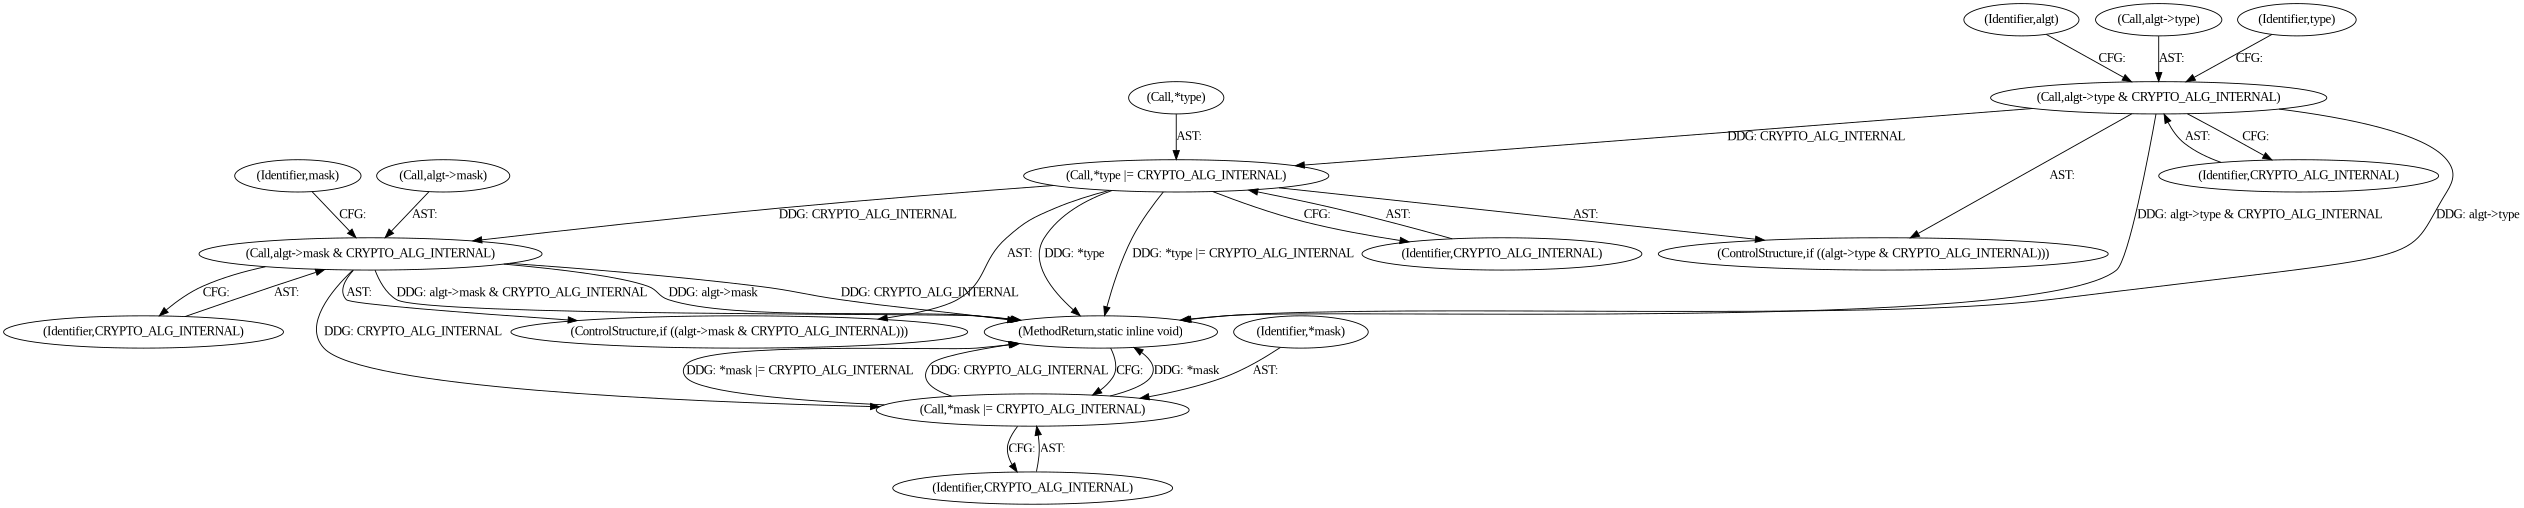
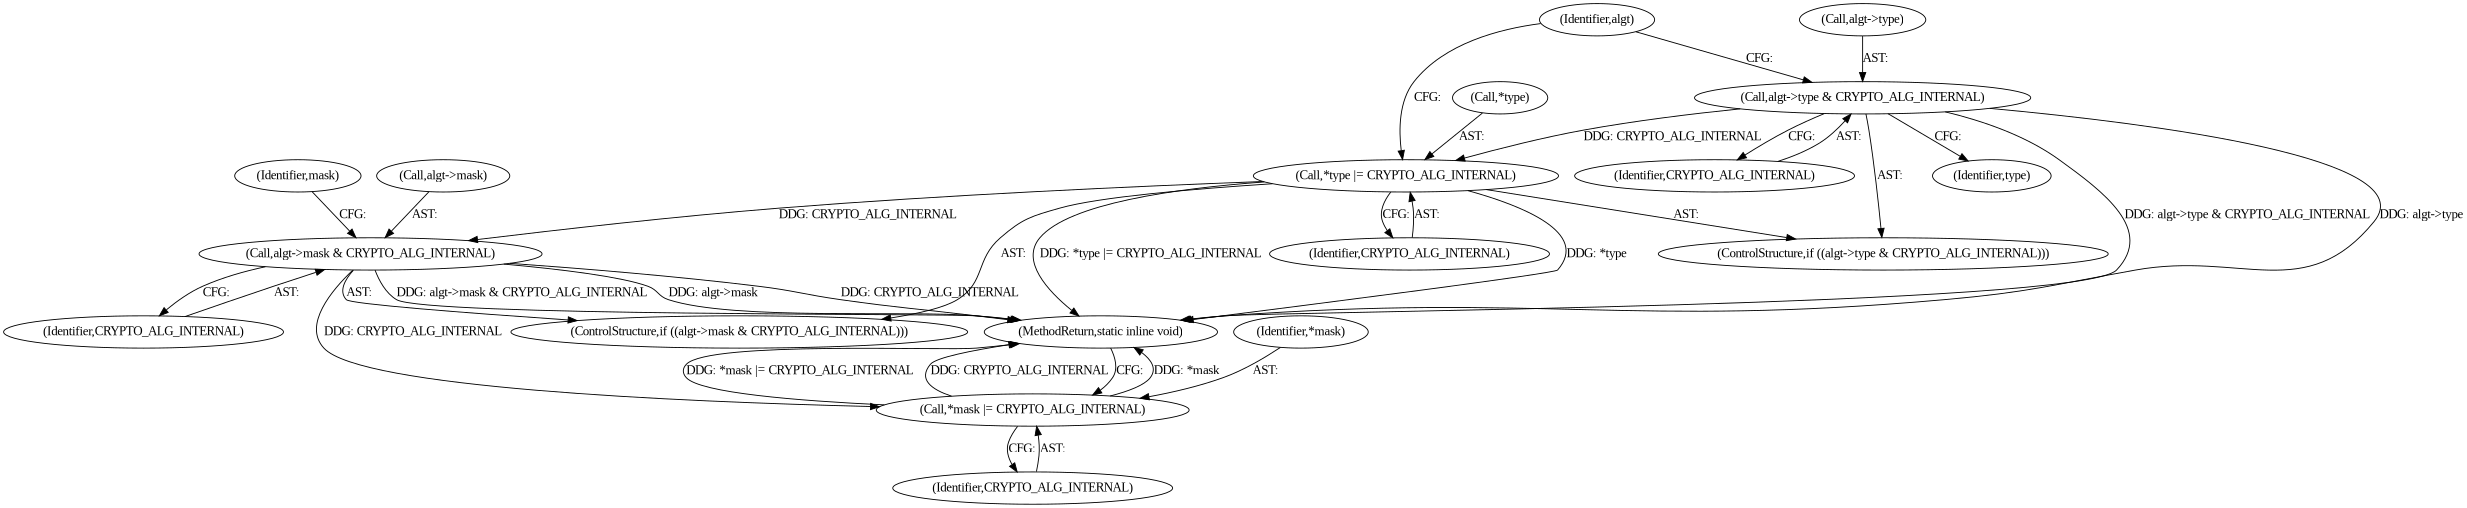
edge "(Identifier,type)" -> "(Call,algt->type & CRYPTO_ALG_INTERNAL)": reversed
edge "(Identifier,algt)" -> "(Call,*type |= CRYPTO_ALG_INTERNAL)": added, label "CFG:"
